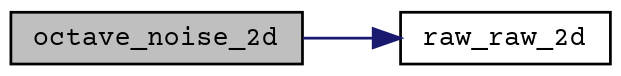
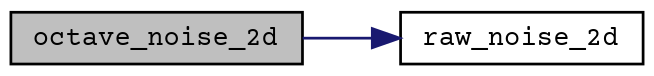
node "raw_raw_2d": label "raw_raw_2d" -> "raw_noise_2d"
